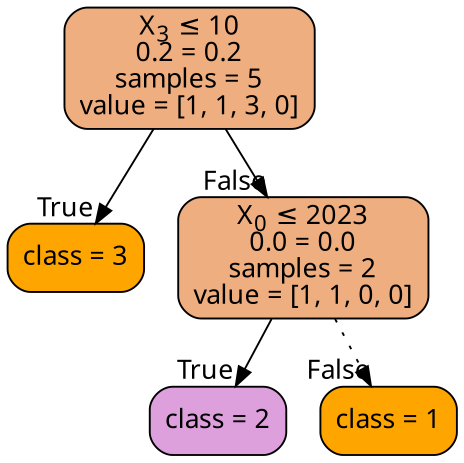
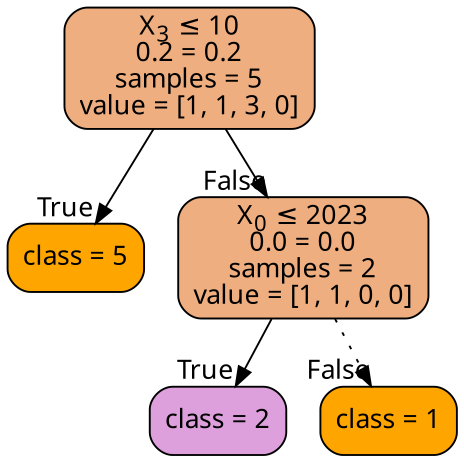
node "class = 3": label "class = 3" -> "class = 5"
